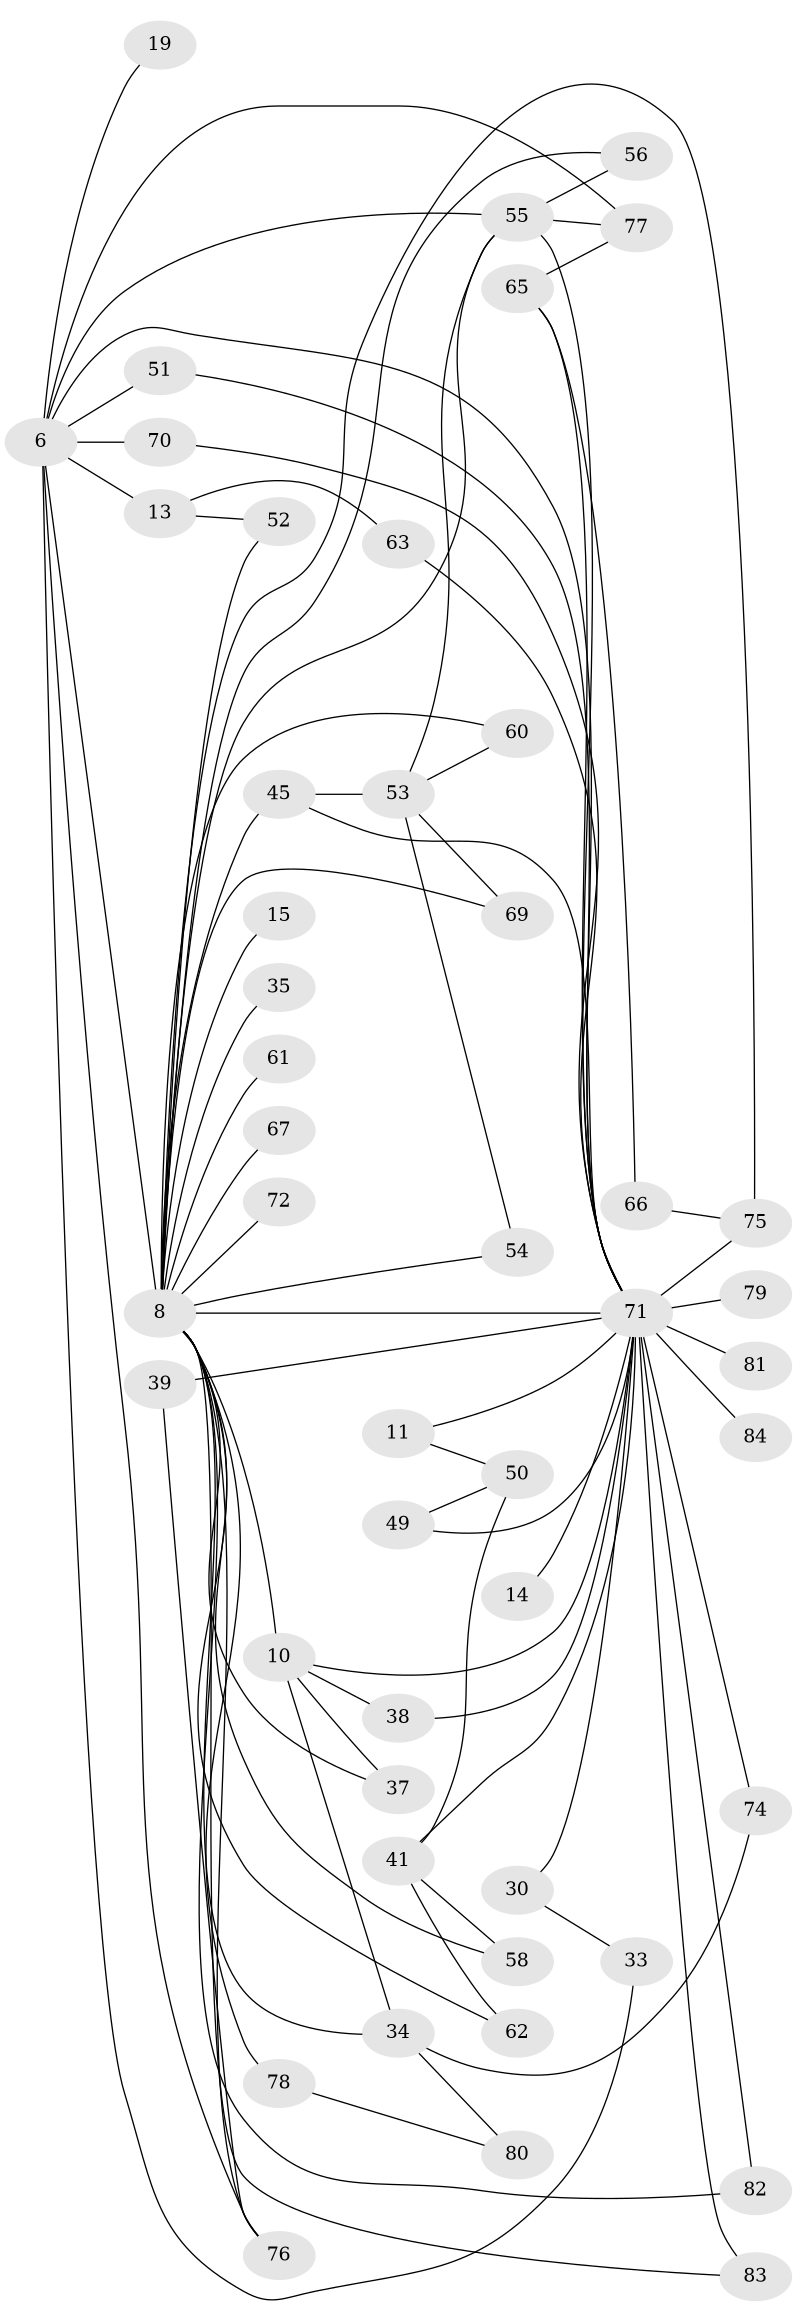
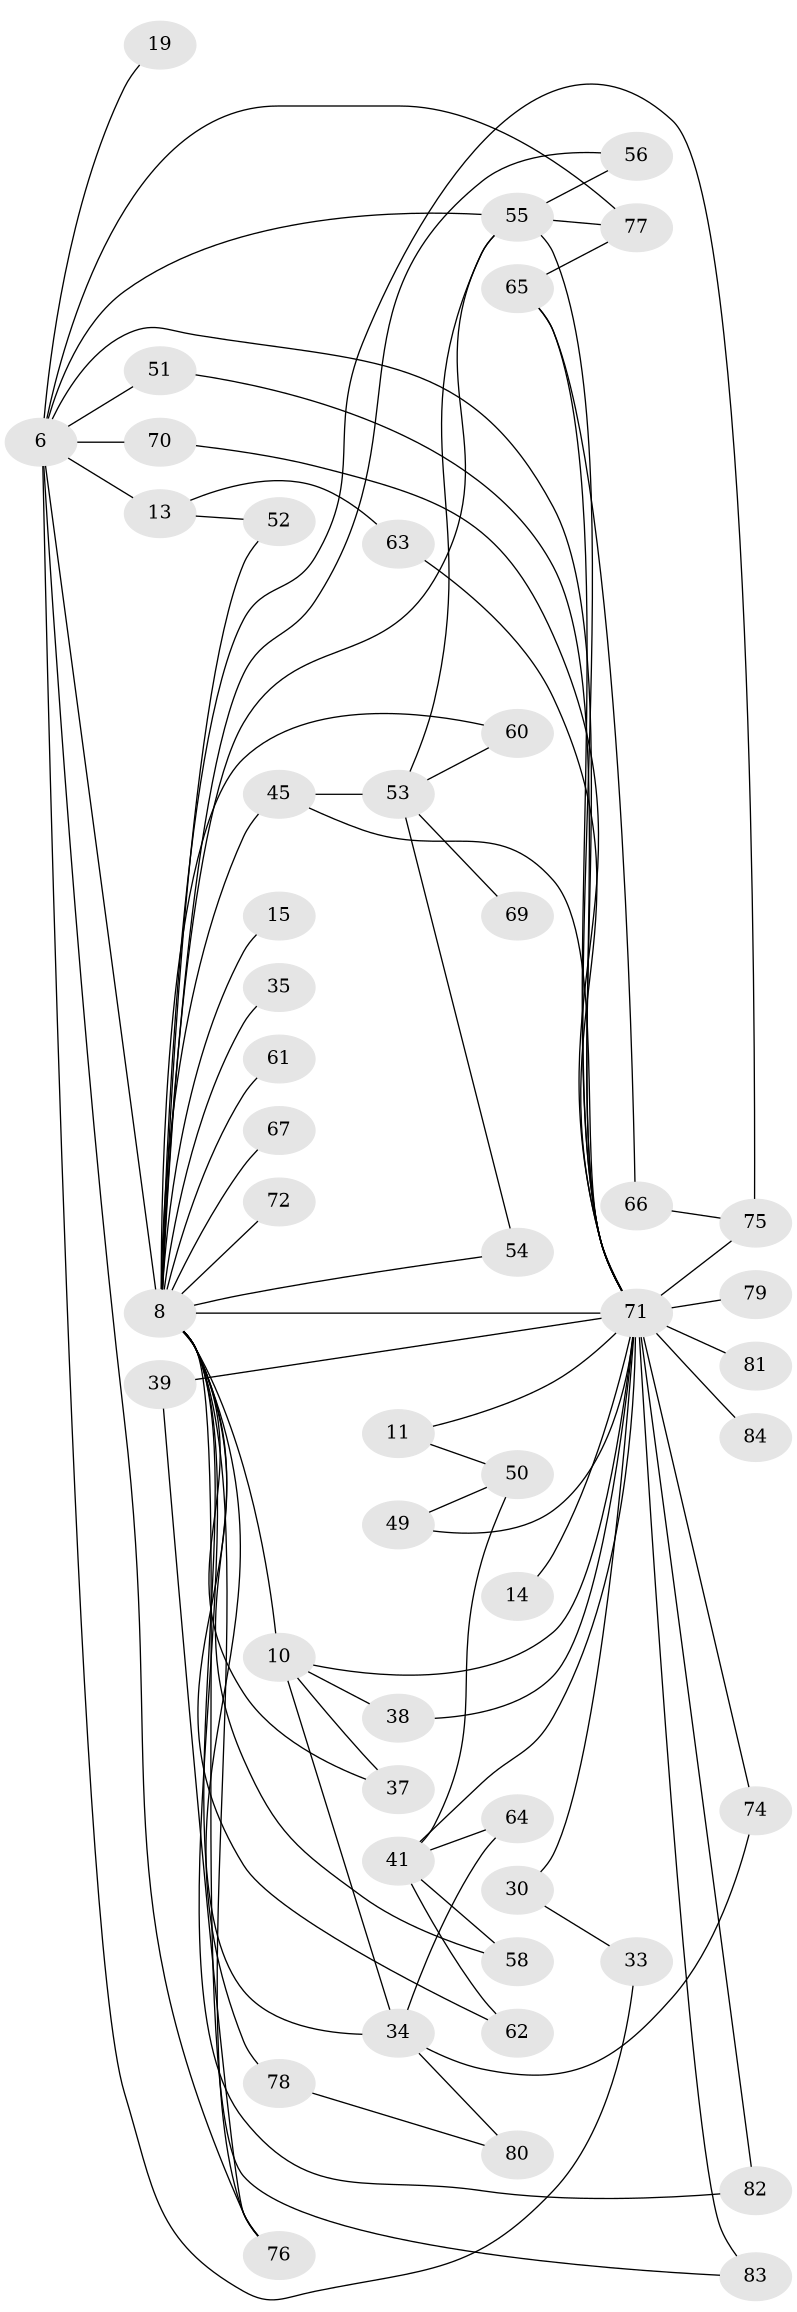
edge "69" -- "8": removed
node "64": added
